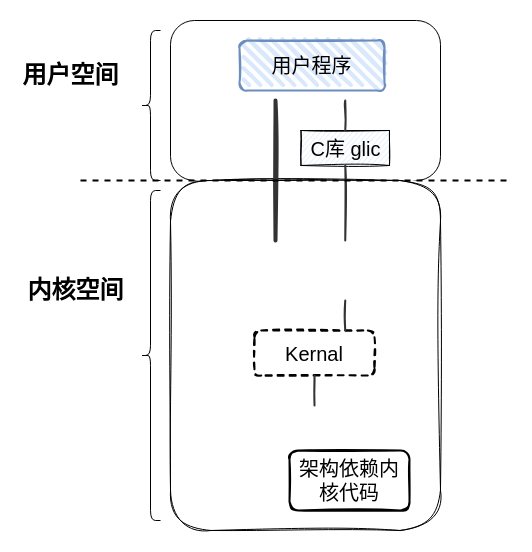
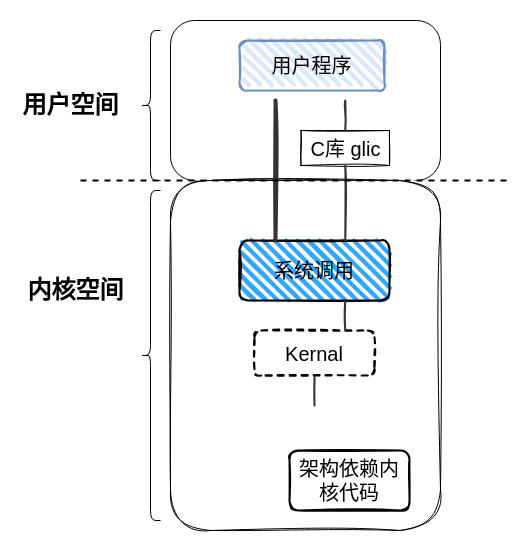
node "用户空间": moved (71, 76) -> (71, 106)
node "C库 glic": fillcolor #dae8fc -> #ffffff
node "系统调用": added
